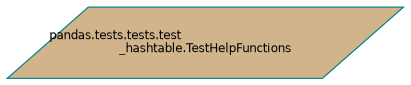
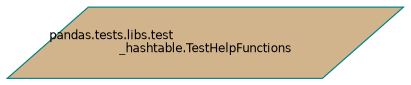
node "pandas.tests.tests.test _hashtable.TestHelpFunctions": label "pandas.tests.tests.test _hashtable.TestHelpFunctions" -> "pandas.tests.libs.test _hashtable.TestHelpFunctions"
